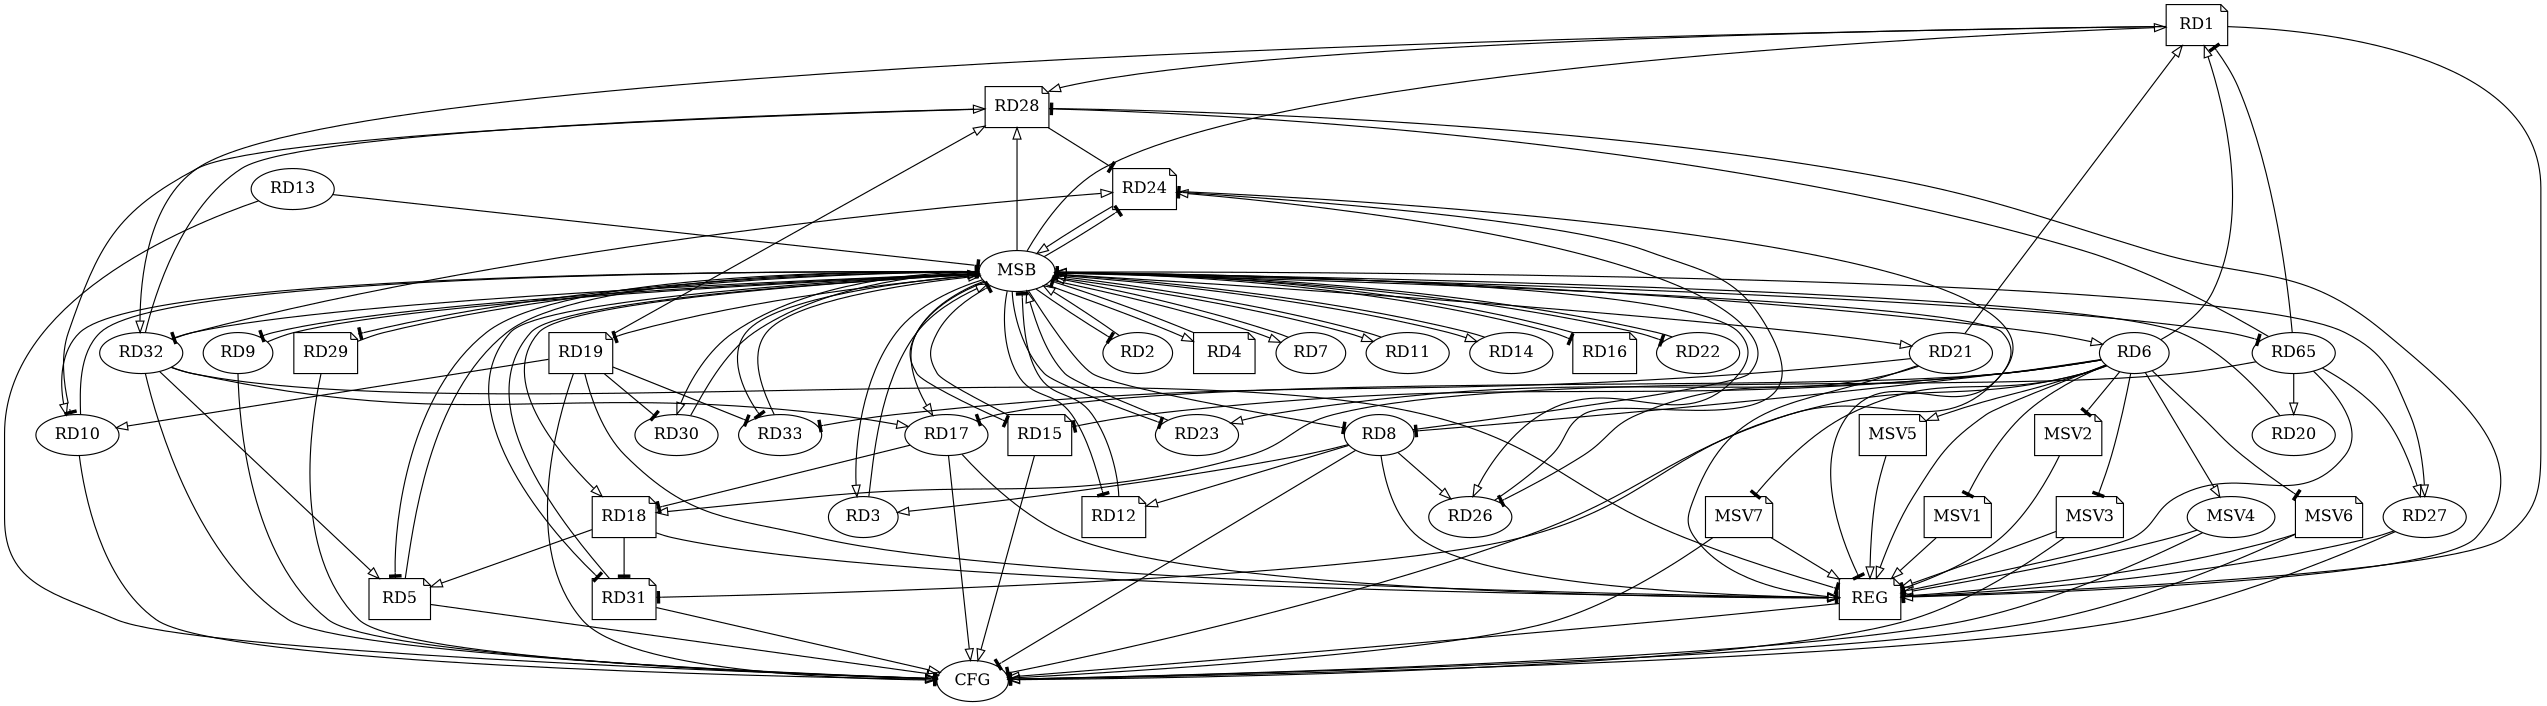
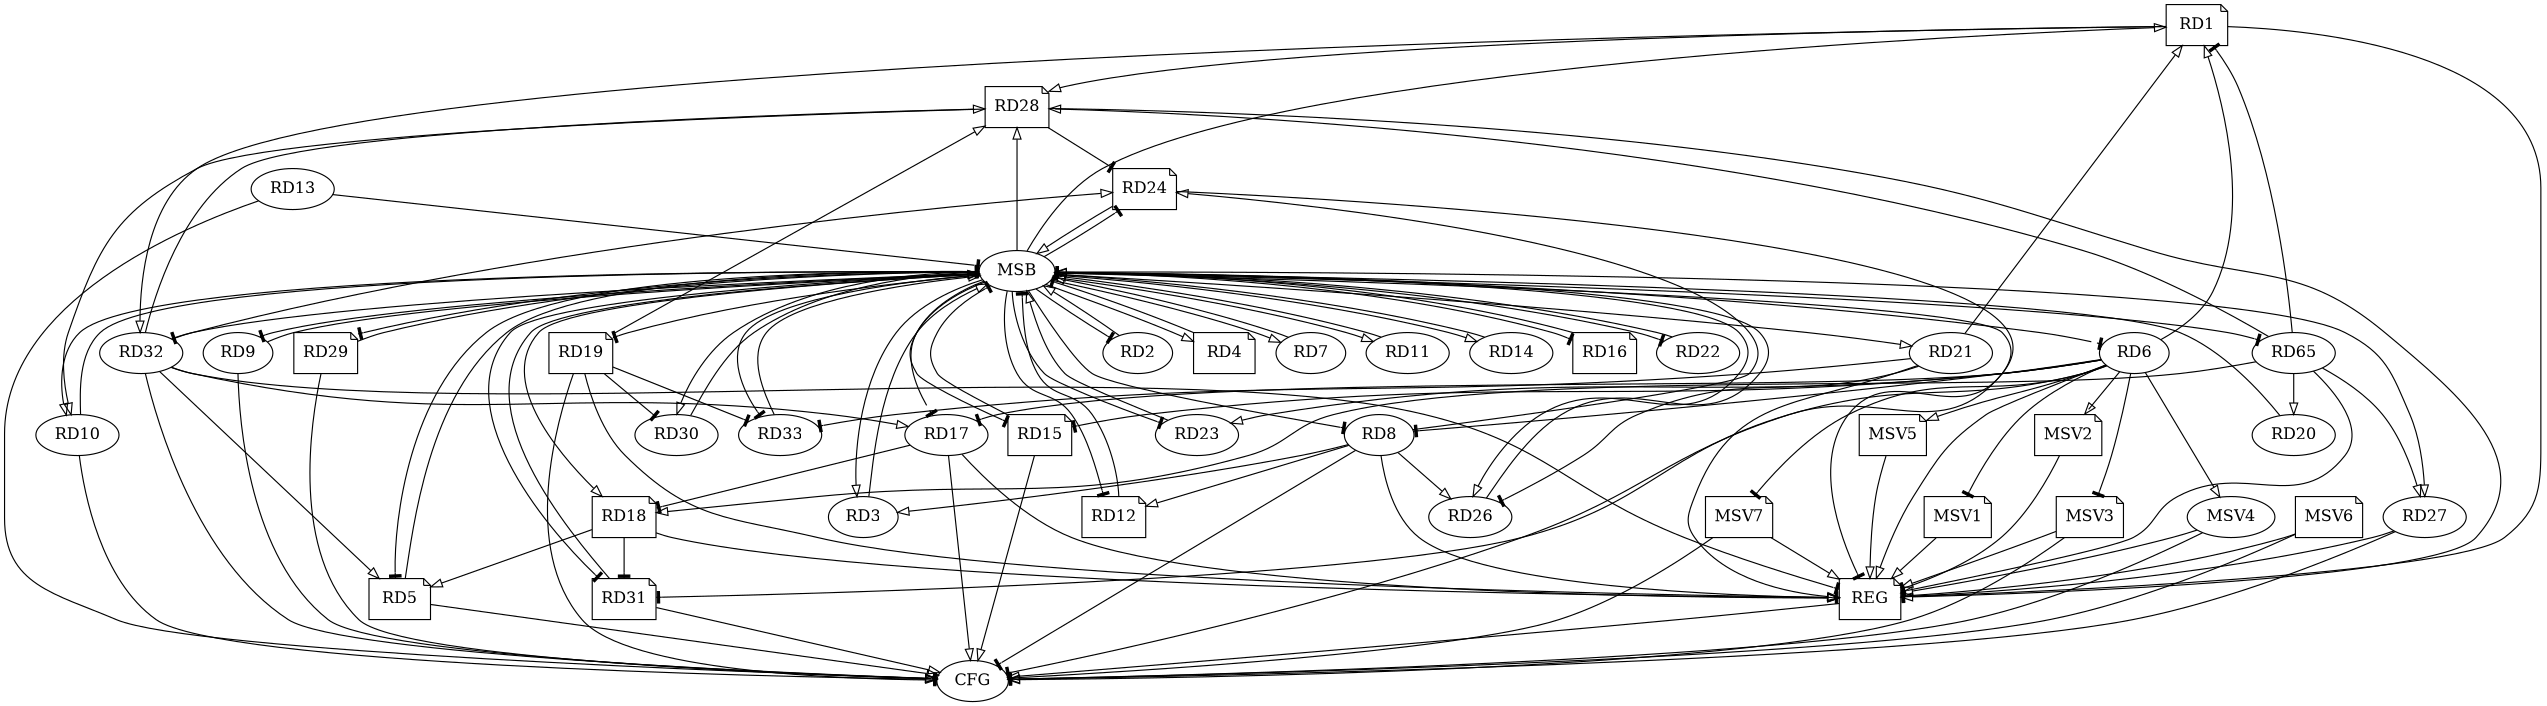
edge "RD28" -> "RD10": arrowhead tee -> onormal
edge "RD65" -> "RD28": arrowhead tee -> onormal
edge "RD26" -> "RD24": now "RD26" -> "MSB"
edge "MSB" -> "RD6": arrowhead onormal -> tee
edge "MSB" -> "RD17": arrowhead onormal -> tee
edge "RD6" -> "MSV2": arrowhead tee -> onormal
edge "RD19" -> "RD10": removed
edge "RD6" -> "MSV6": removed
